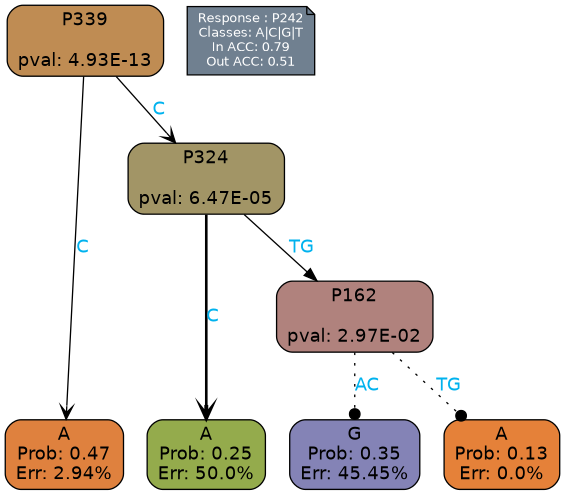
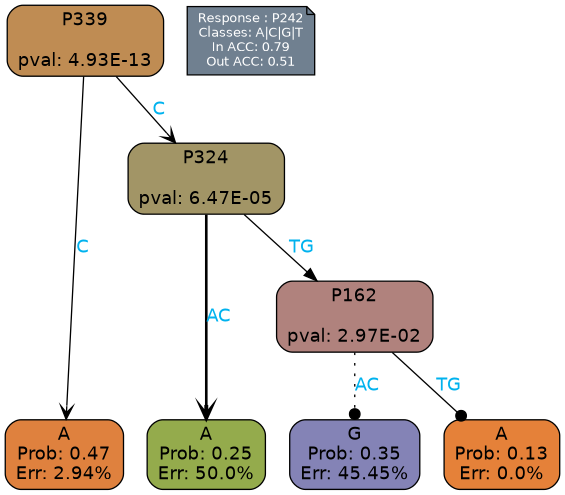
edge "P324 pval: 6.47E-05" -> "A Prob: 0.25 Err: 50.0%": label "C" -> "AC"
edge "P162 pval: 2.97E-02" -> "A Prob: 0.13 Err: 0.0%": style dotted -> solid
